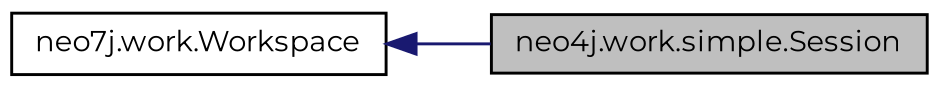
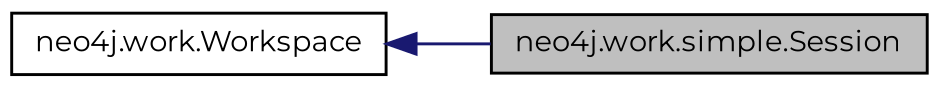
node "neo7j.work.Workspace": label "neo7j.work.Workspace" -> "neo4j.work.Workspace"
